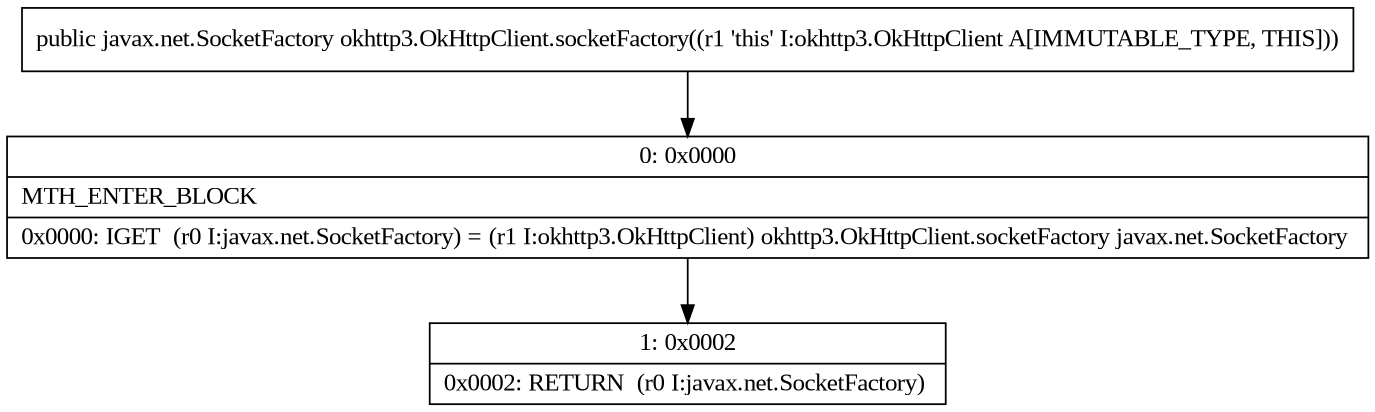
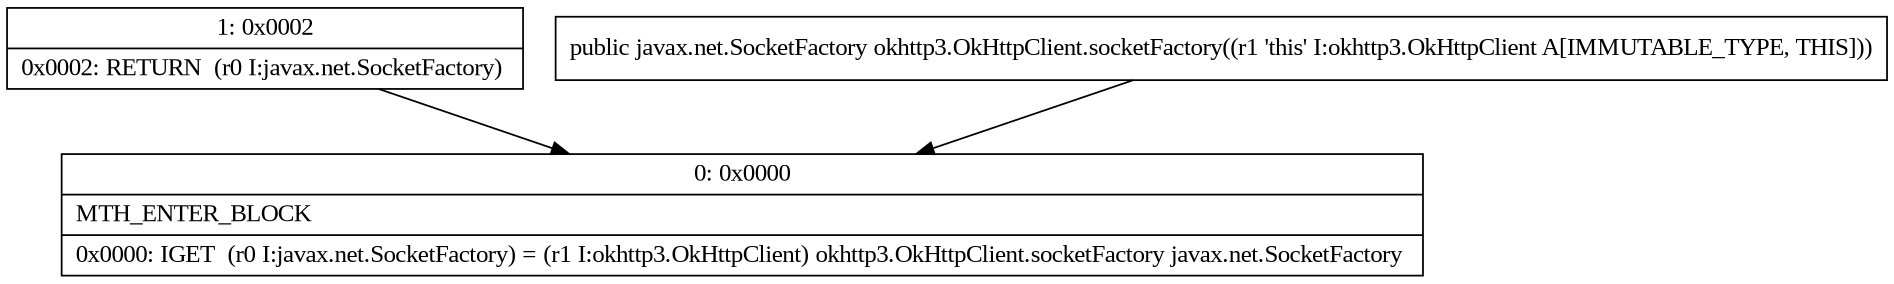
edge "0: 0x0000" -> "1: 0x0002": reversed
